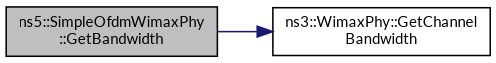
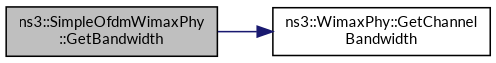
node "ns5::SimpleOfdmWimaxPhy ::GetBandwidth": label "ns5::SimpleOfdmWimaxPhy ::GetBandwidth" -> "ns3::SimpleOfdmWimaxPhy ::GetBandwidth"
